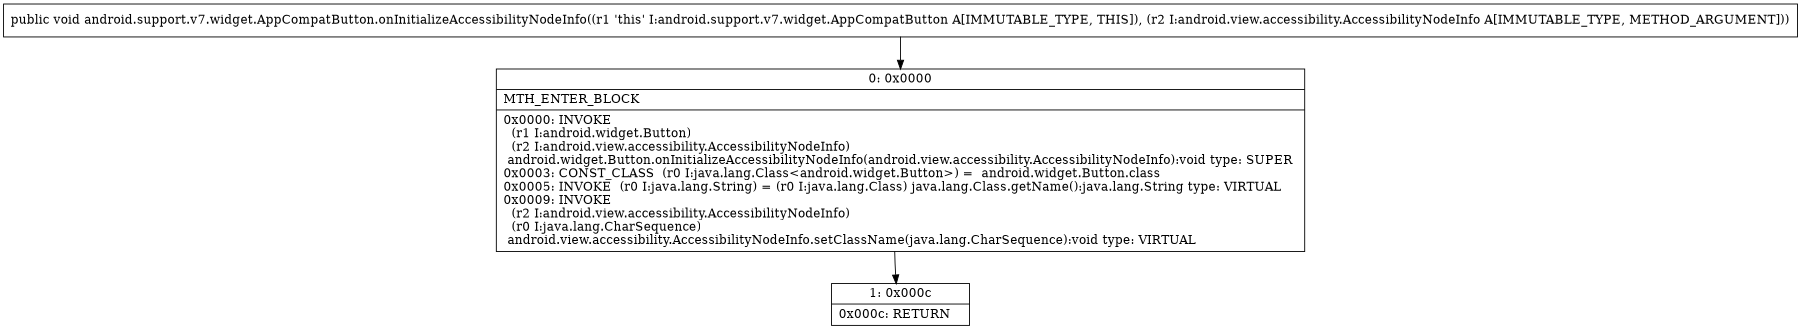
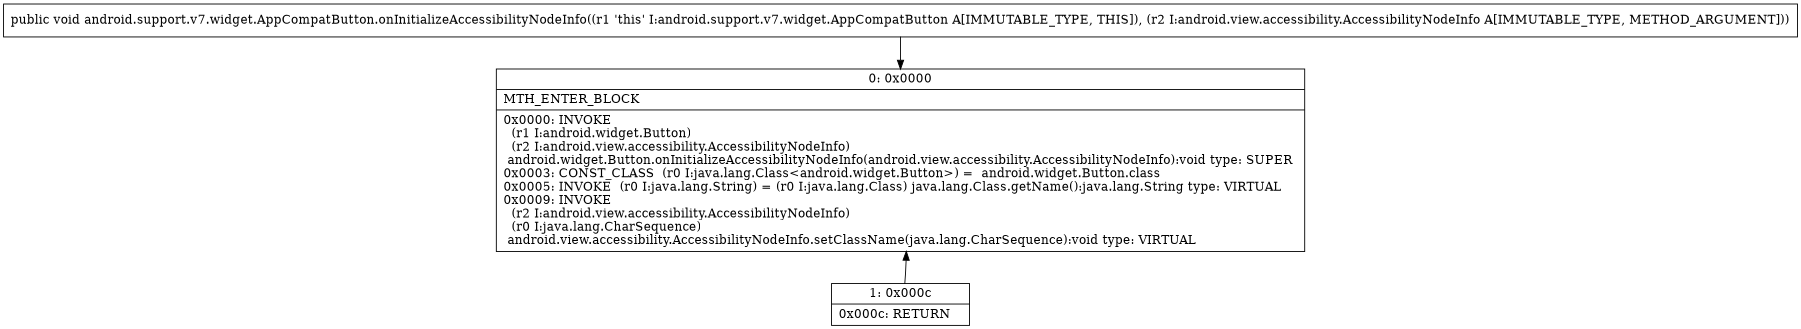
edge "0: 0x0000" -> "1: 0x000c": reversed
